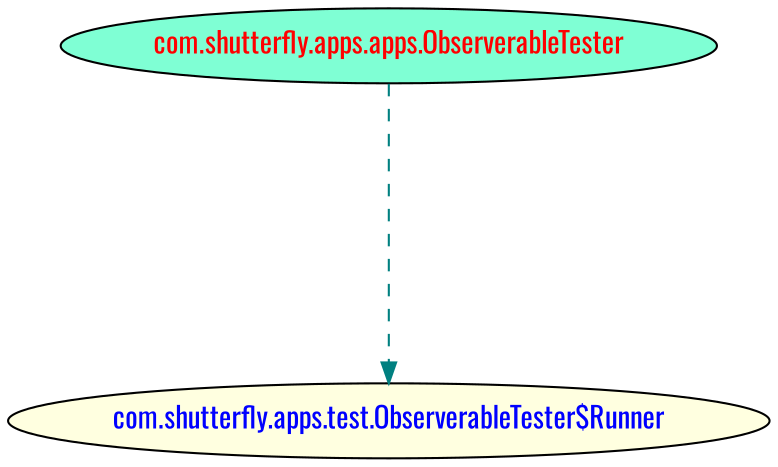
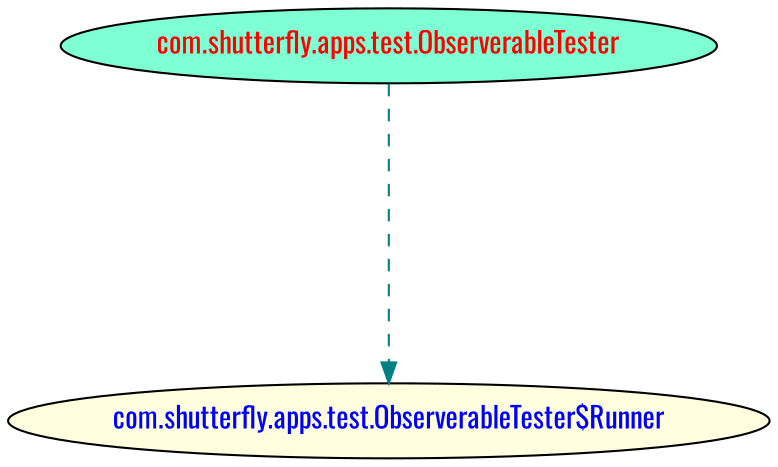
node "com.shutterfly.apps.apps.ObserverableTester": label "com.shutterfly.apps.apps.ObserverableTester" -> "com.shutterfly.apps.test.ObserverableTester"
